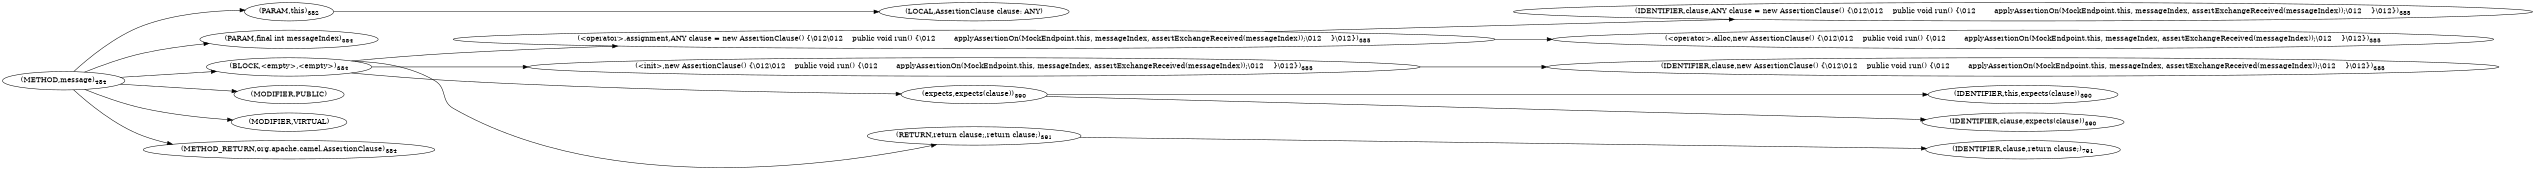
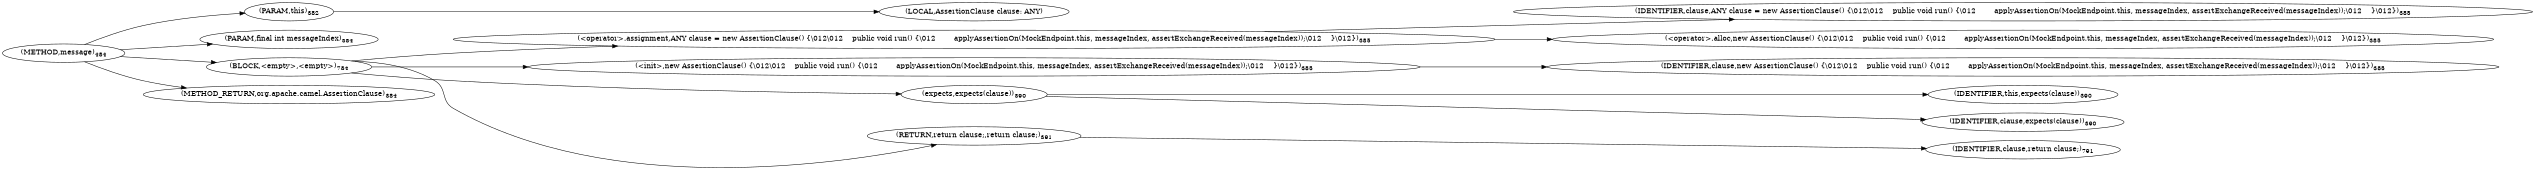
node "(BLOCK,<empty>,<empty>)": text "384" -> "784"
node "(MODIFIER,PUBLIC)": removed
node "(MODIFIER,VIRTUAL)": removed
